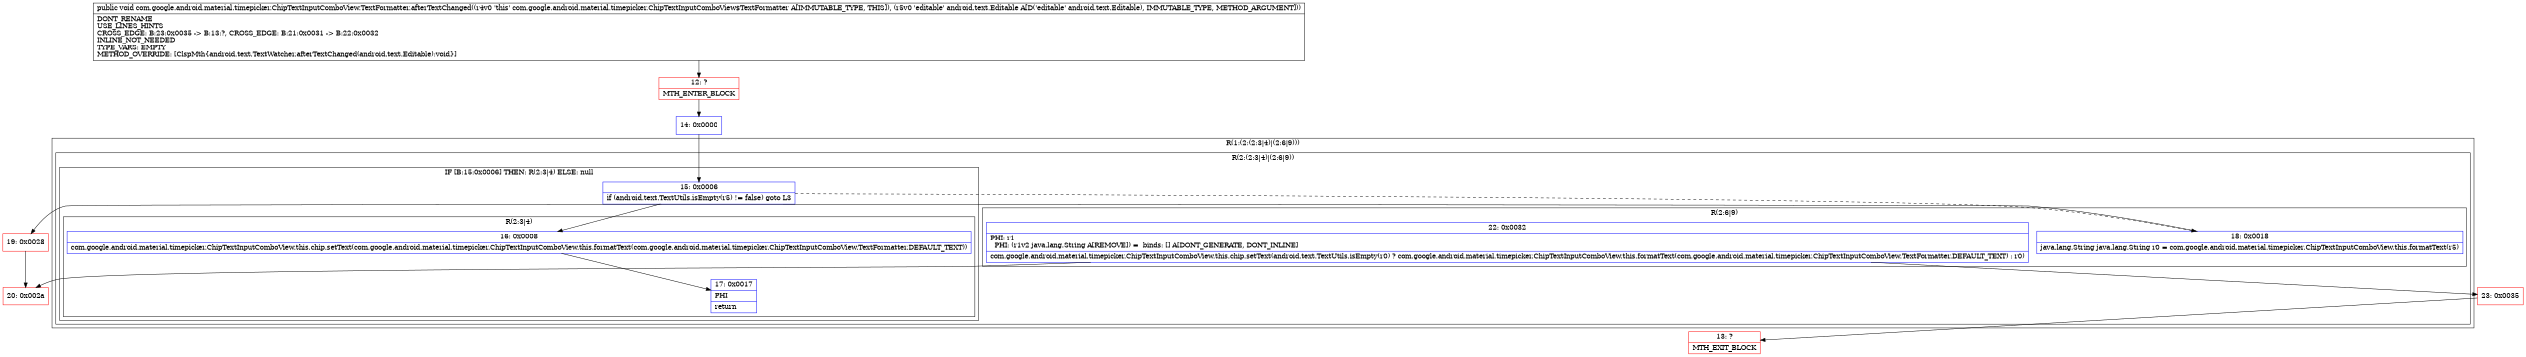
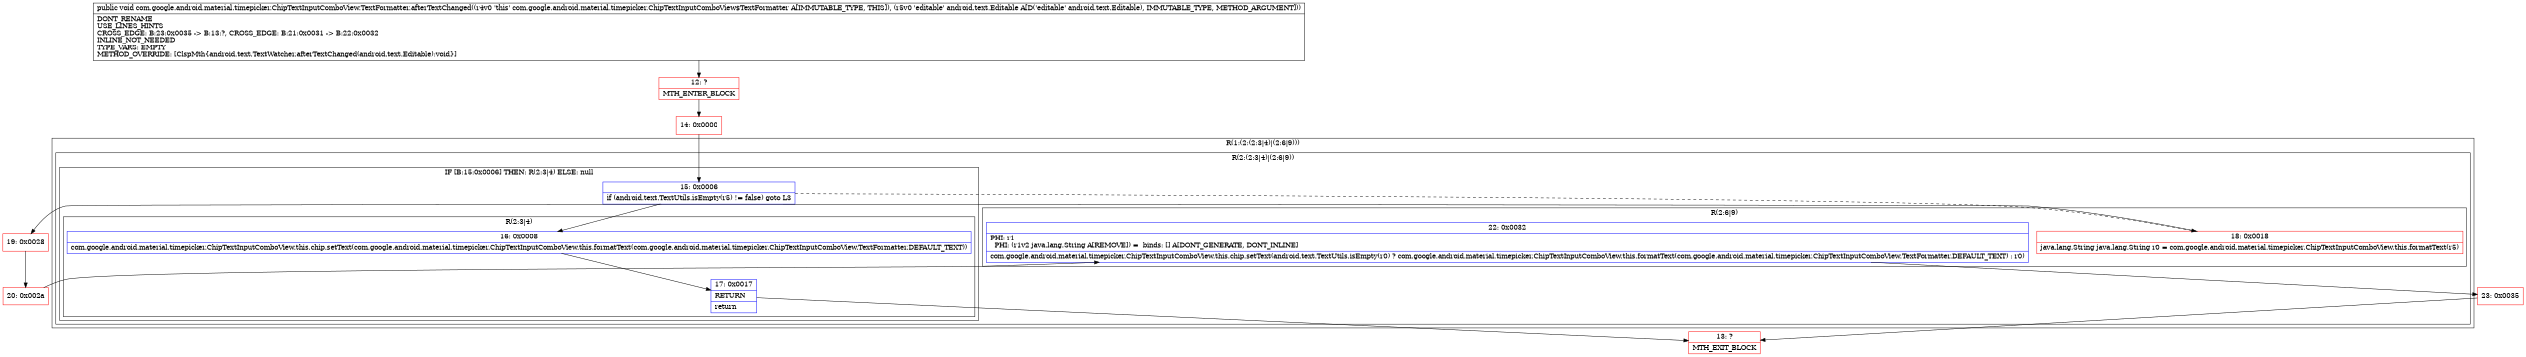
node "14: 0x0000": color blue -> red
node "18: 0x0018": color blue -> red
edge "22: 0x0032" -> "20: 0x002a": reversed
node "17: 0x0017": text "PHI" -> "RETURN"
edge "17: 0x0017" -> "13: ?": added
